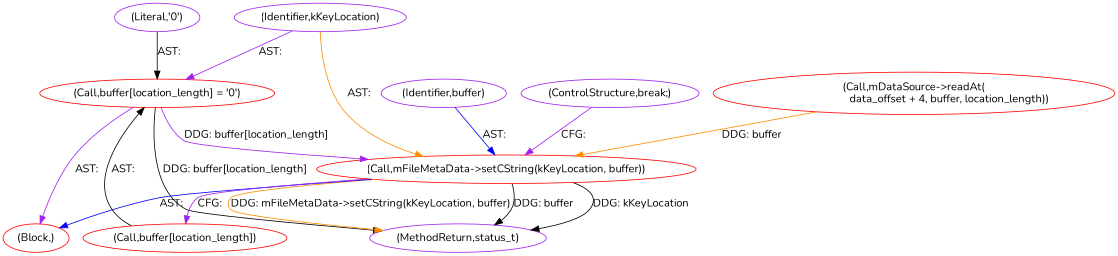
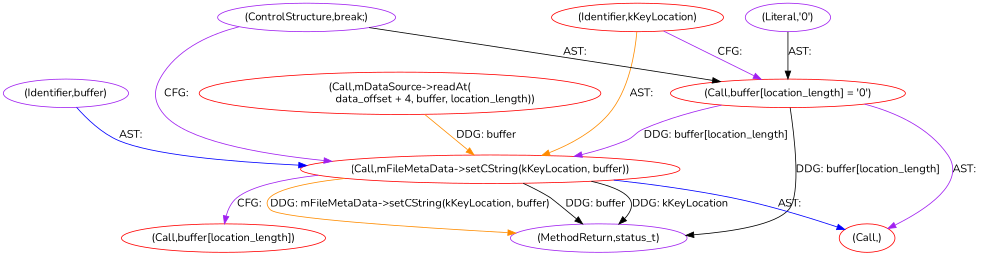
node "(Identifier,kKeyLocation)": color purple -> red
edge "(Identifier,kKeyLocation)" -> "(Call,buffer[location_length] = '0')": label "AST: " -> "CFG: "
edge "(Call,buffer[location_length])" -> "(Call,buffer[location_length] = '0')": now "(ControlStructure,break;)" -> "(Call,buffer[location_length] = '0')"
node "(Block,)": label "(Block,)" -> "(Call,)"
